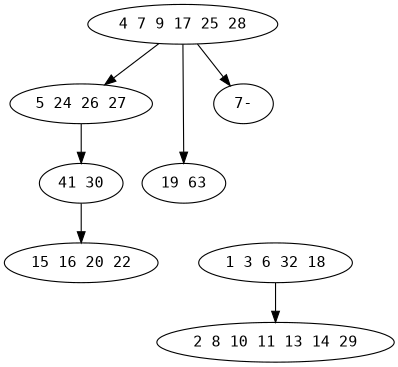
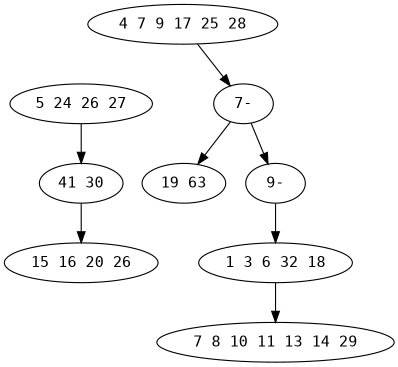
edge "4 7 9 17 25 28" -> "5 24 26 27": removed
edge "4 7 9 17 25 28" -> "19 63": now "7-" -> "19 63"
node "9-": added
node "15 16 20 22": label "15 16 20 22" -> "15 16 20 26"
node "2 8 10 11 13 14 29": label "2 8 10 11 13 14 29" -> "7 8 10 11 13 14 29"
